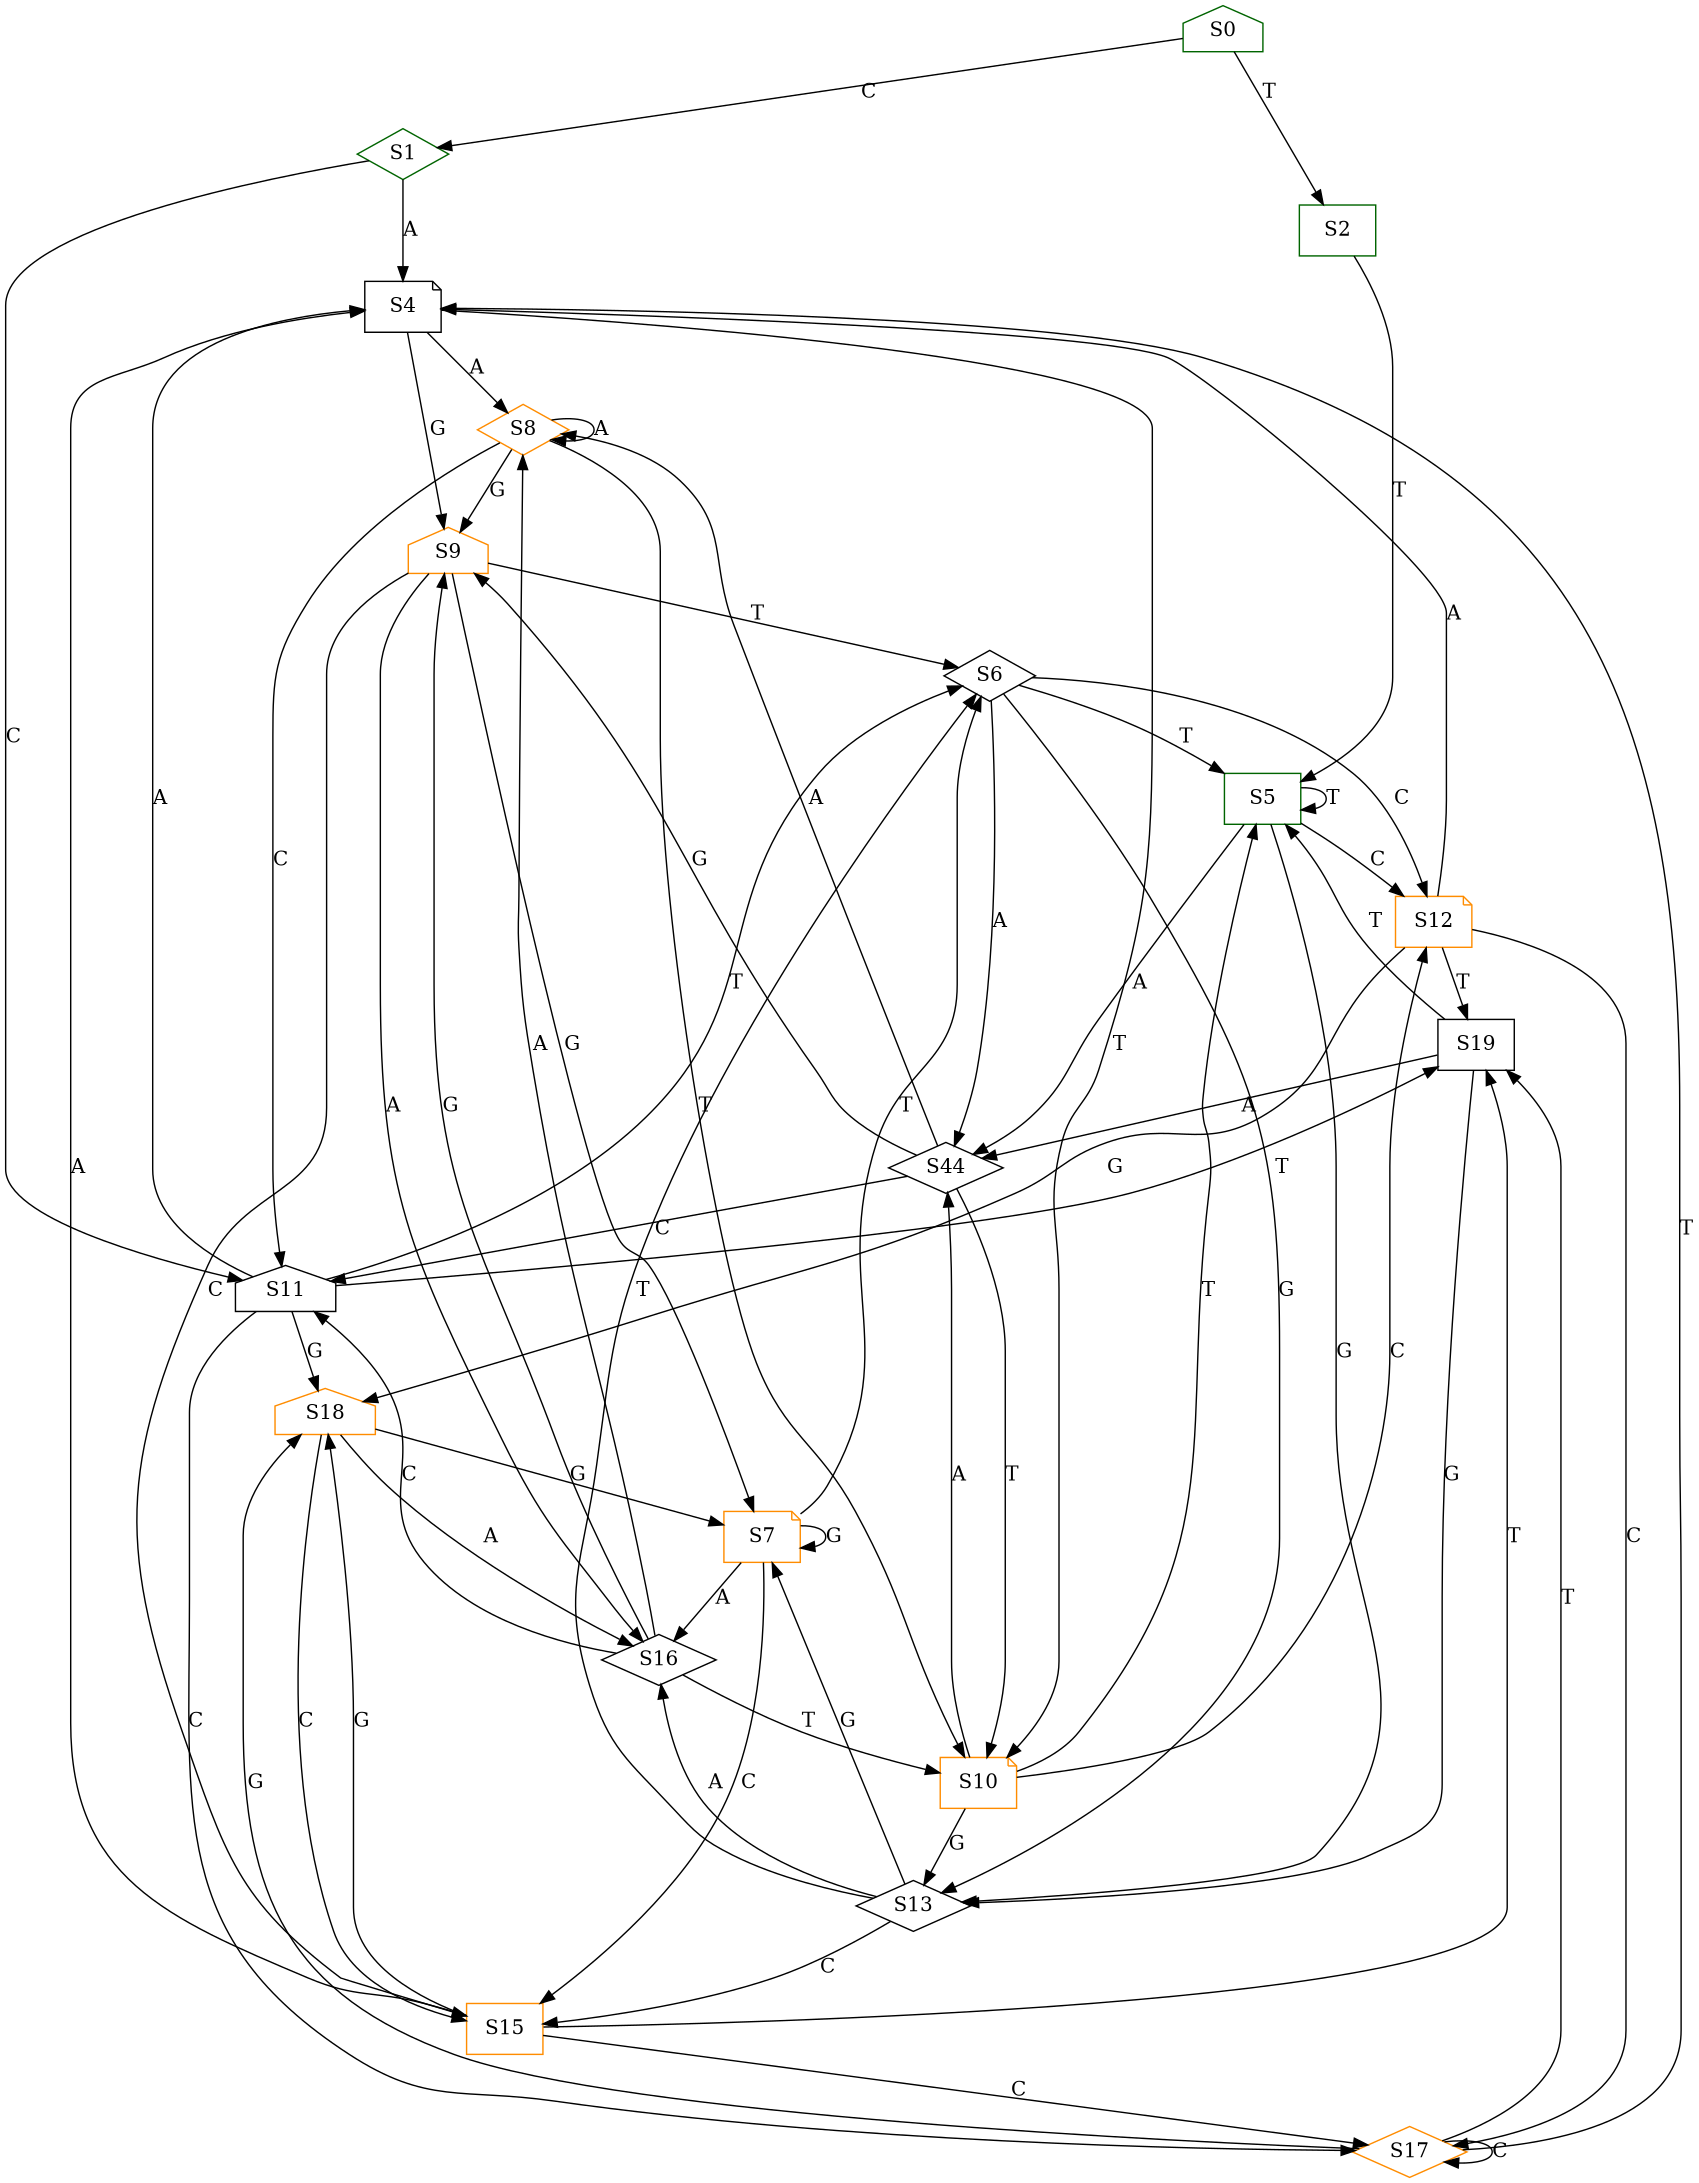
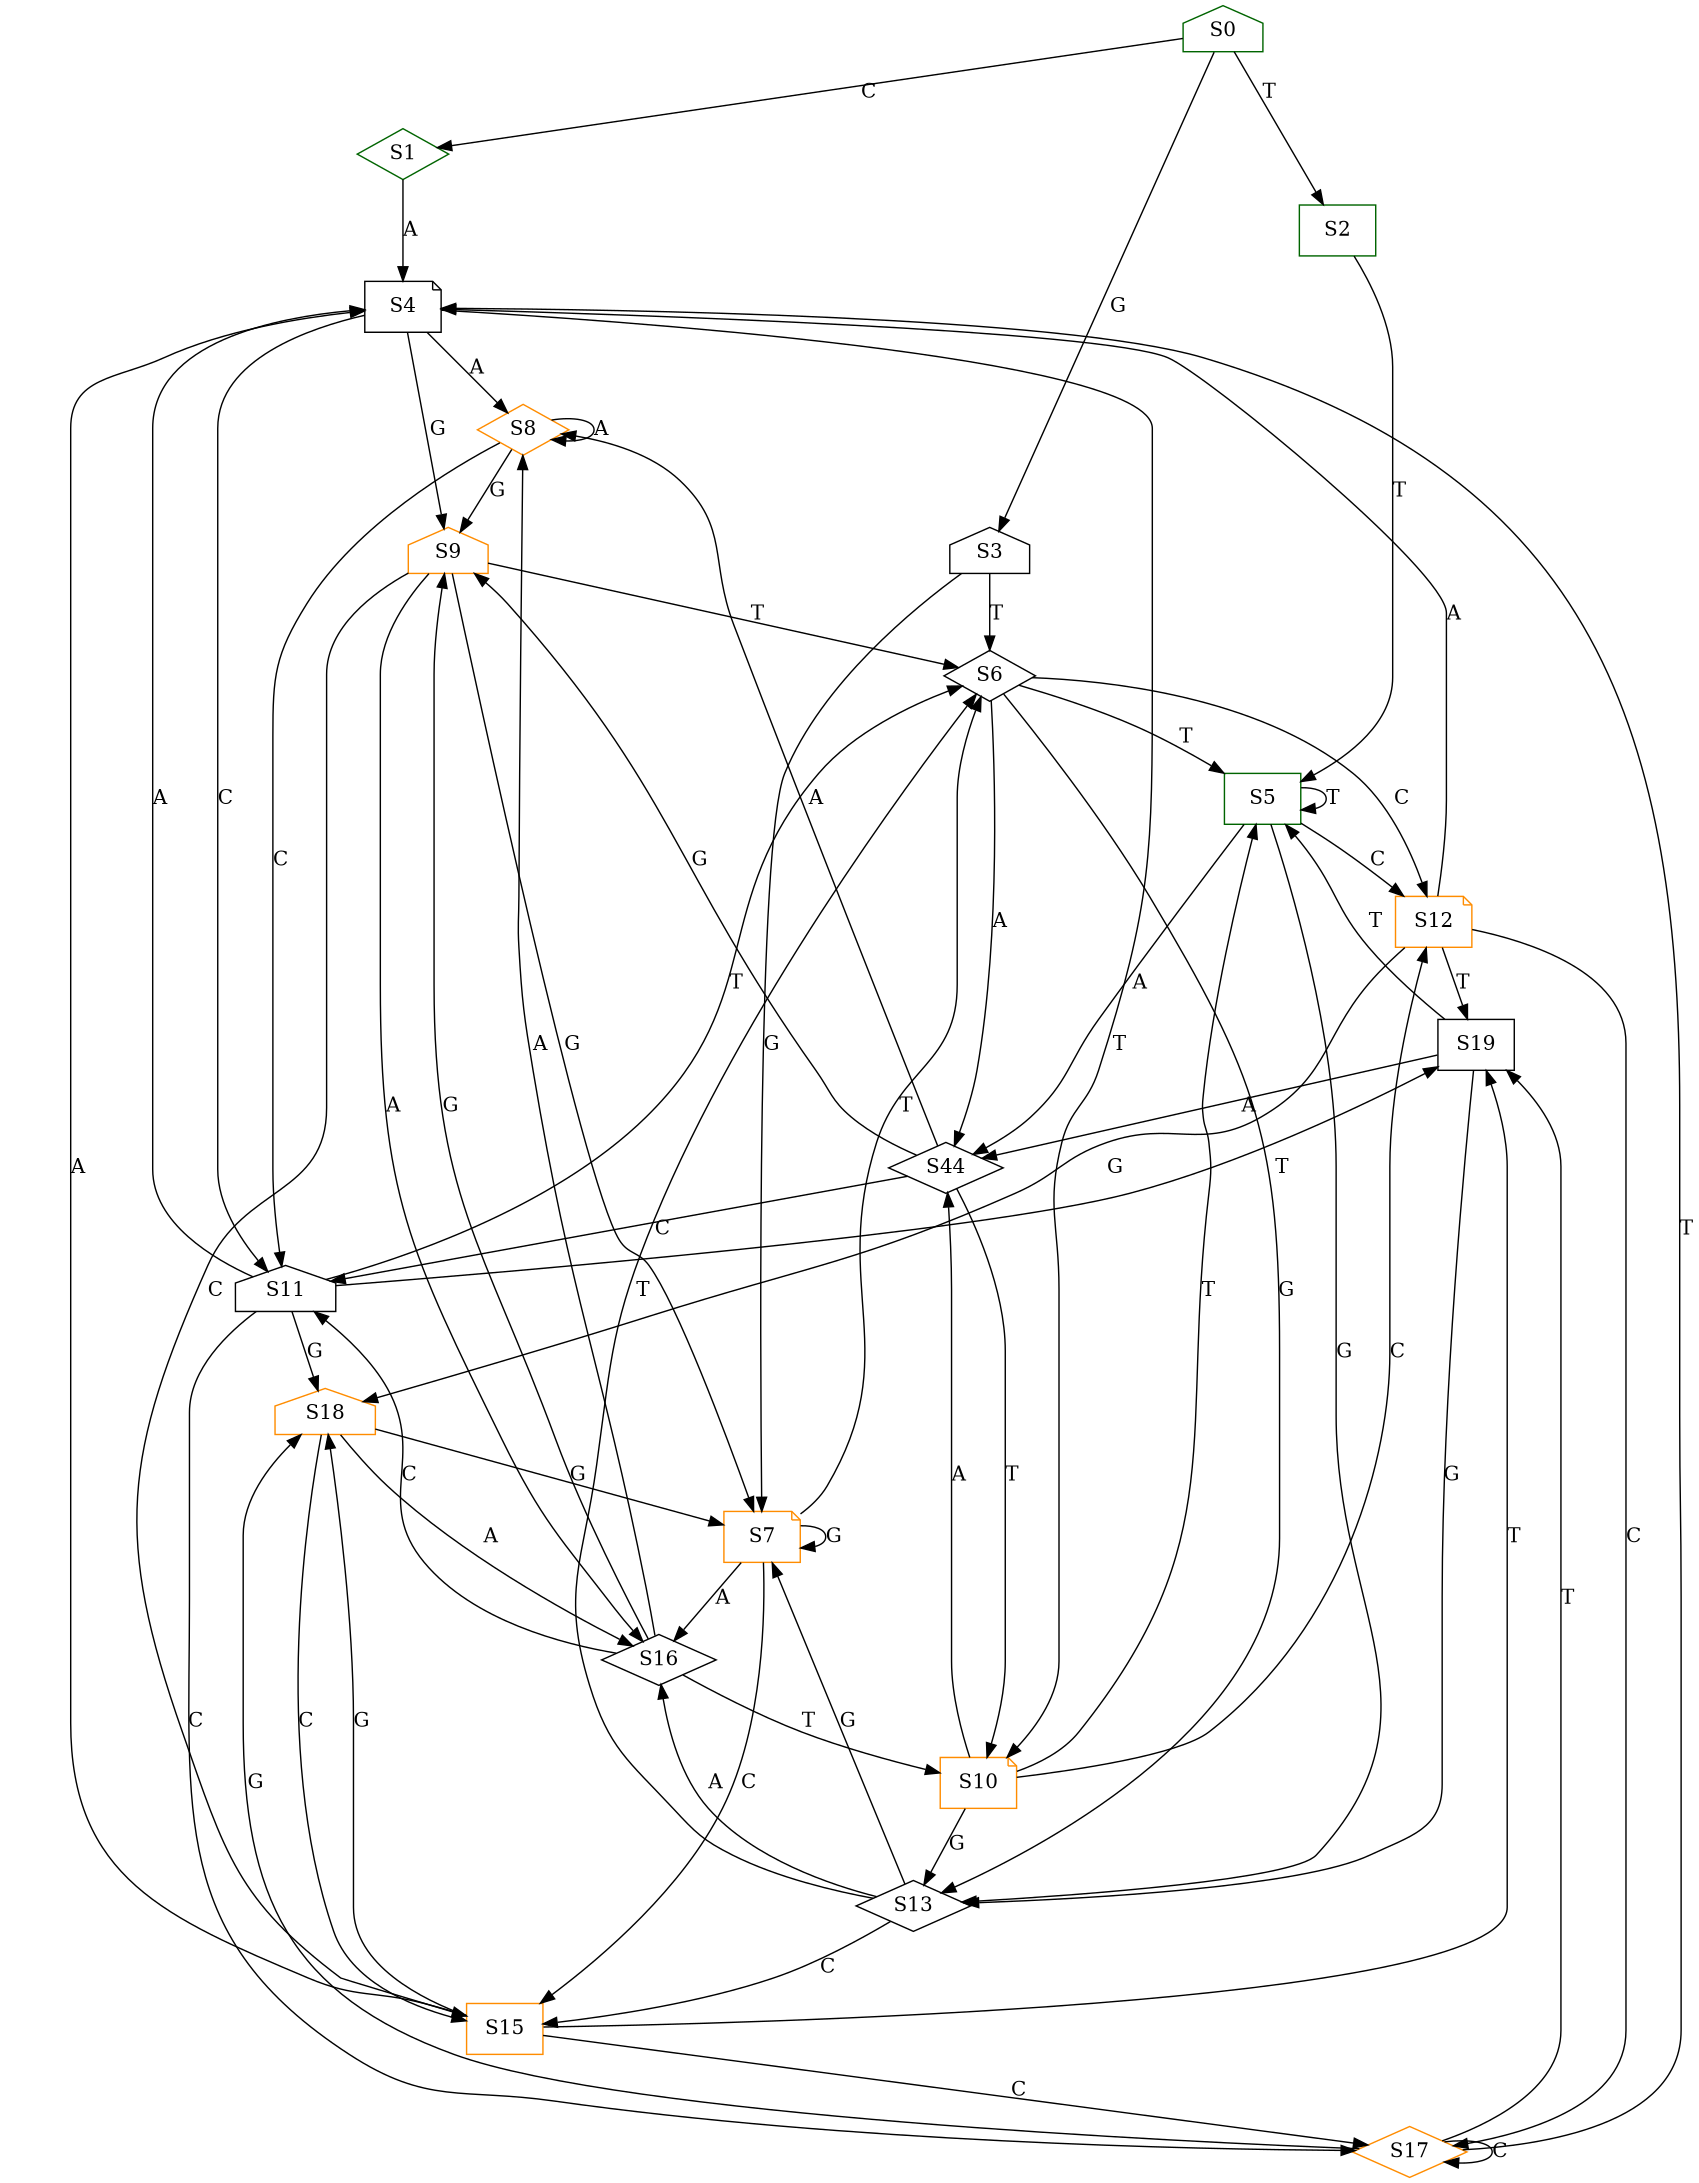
node "S3": added
edge "S1" -> "S11": now "S4" -> "S11"
edge "S8" -> "S10": removed, label "T"
